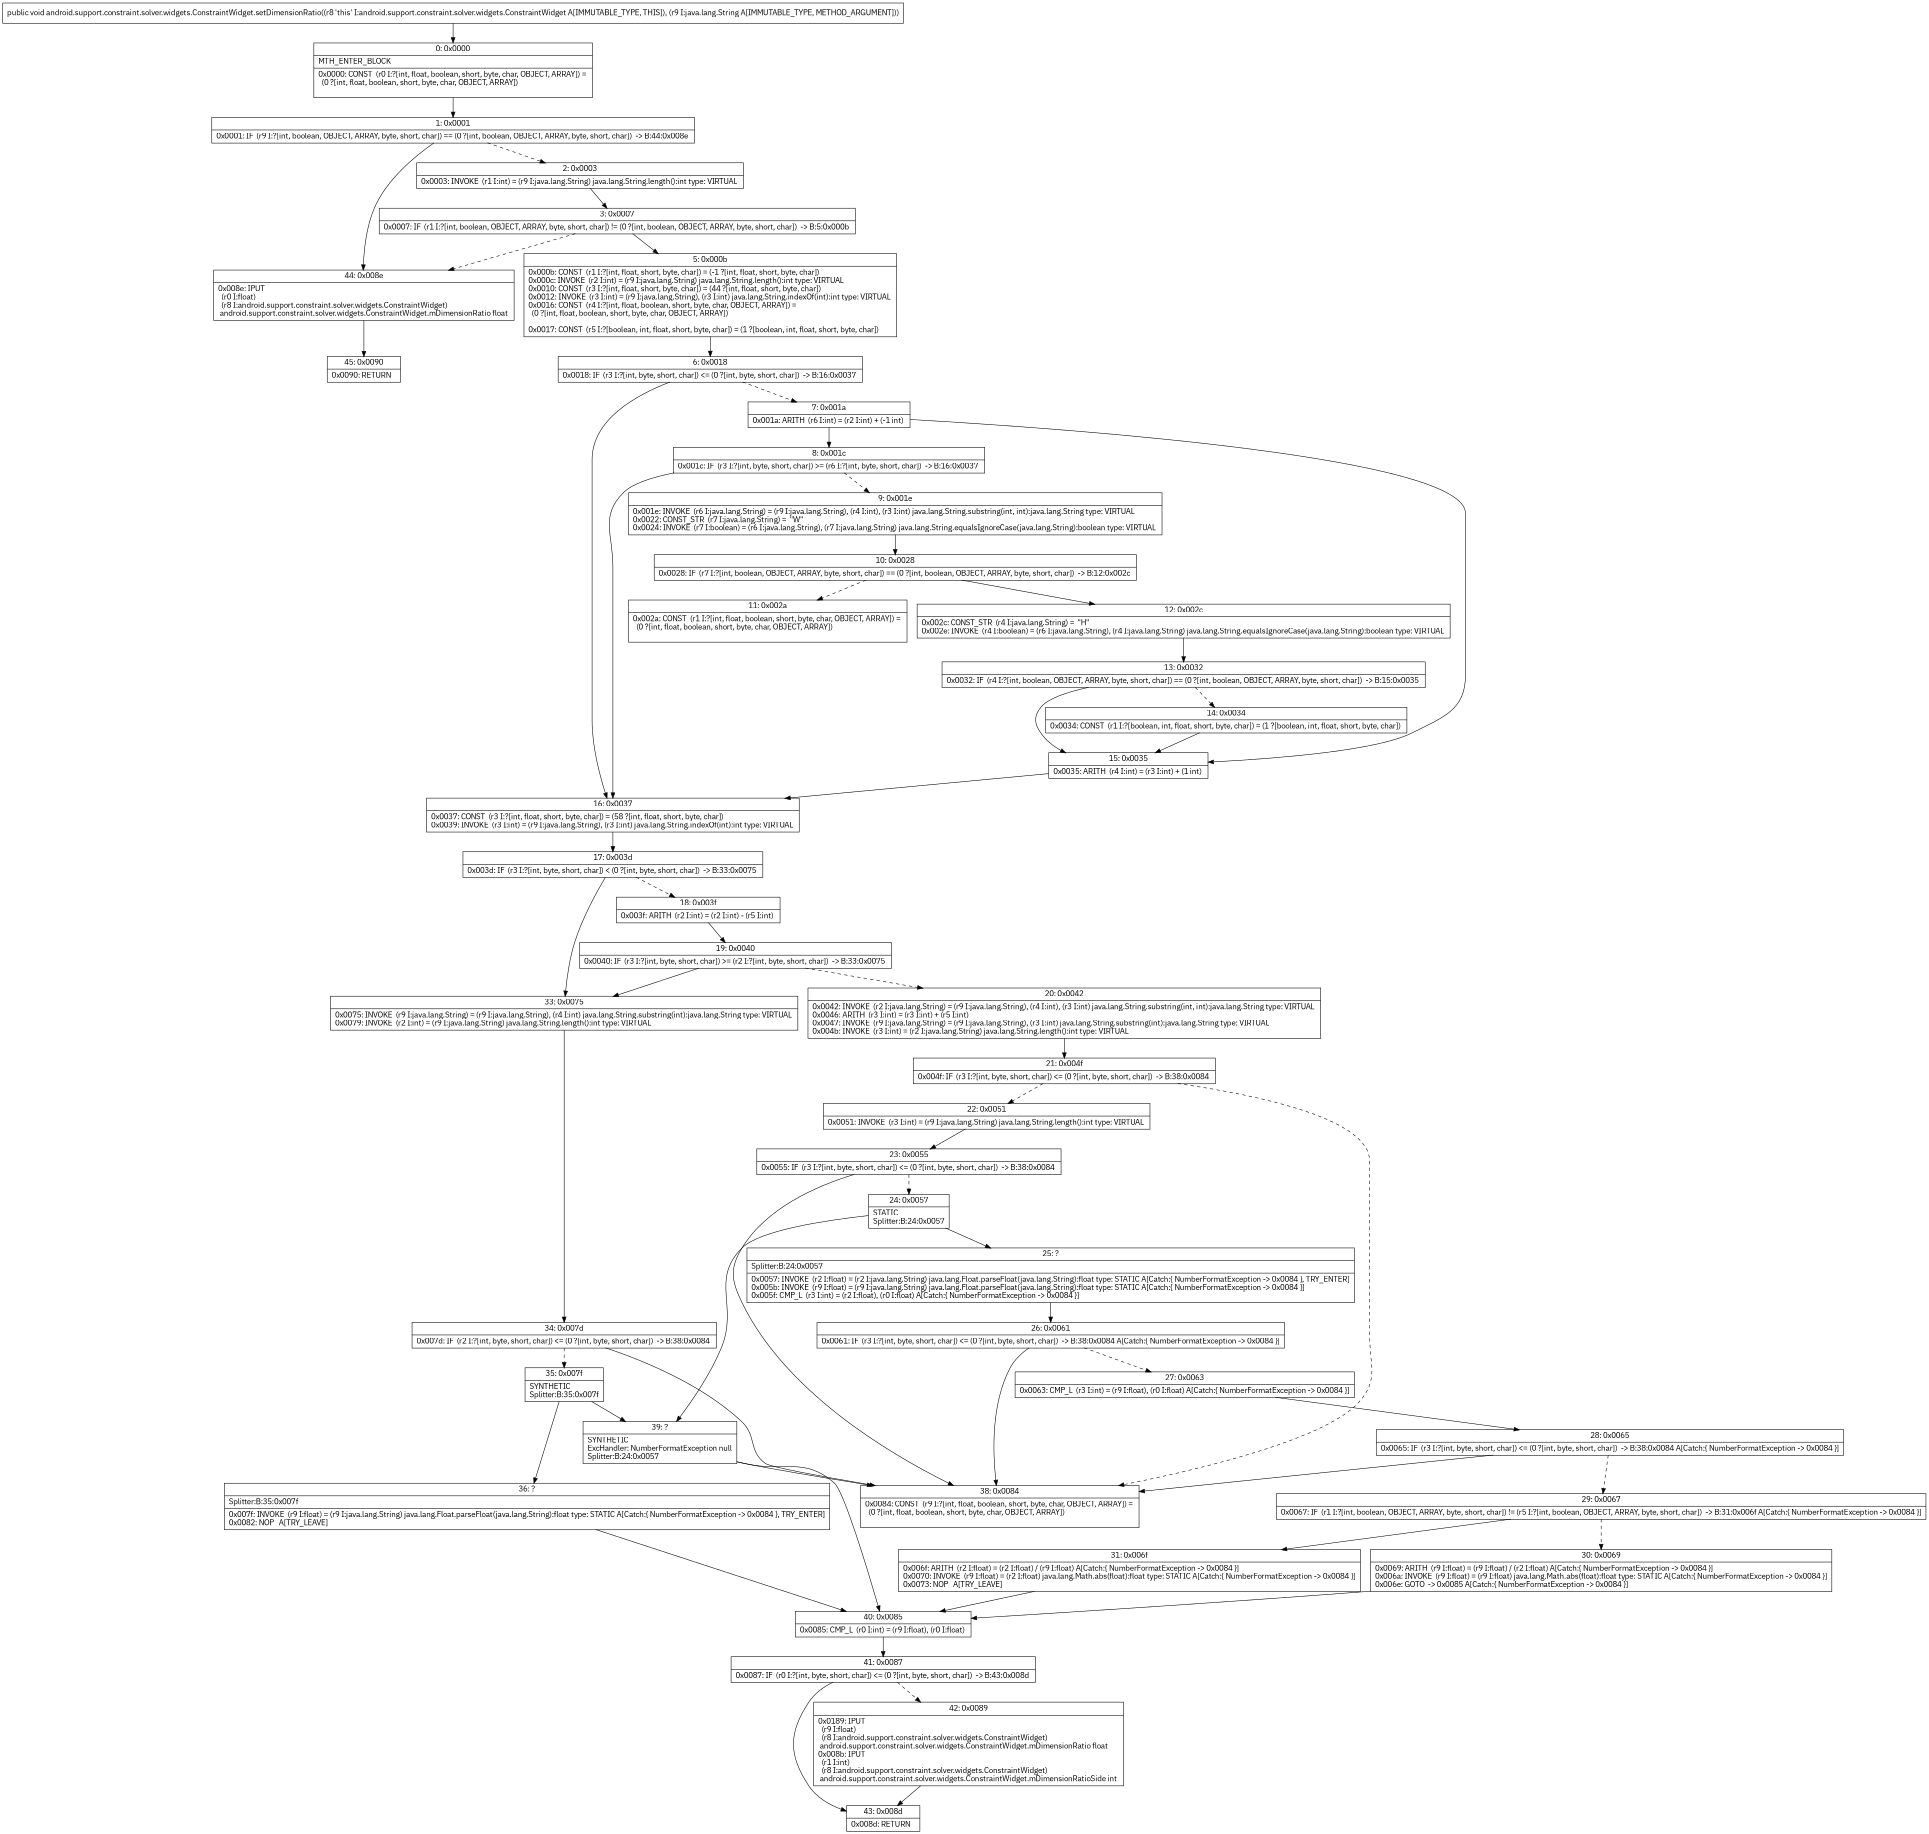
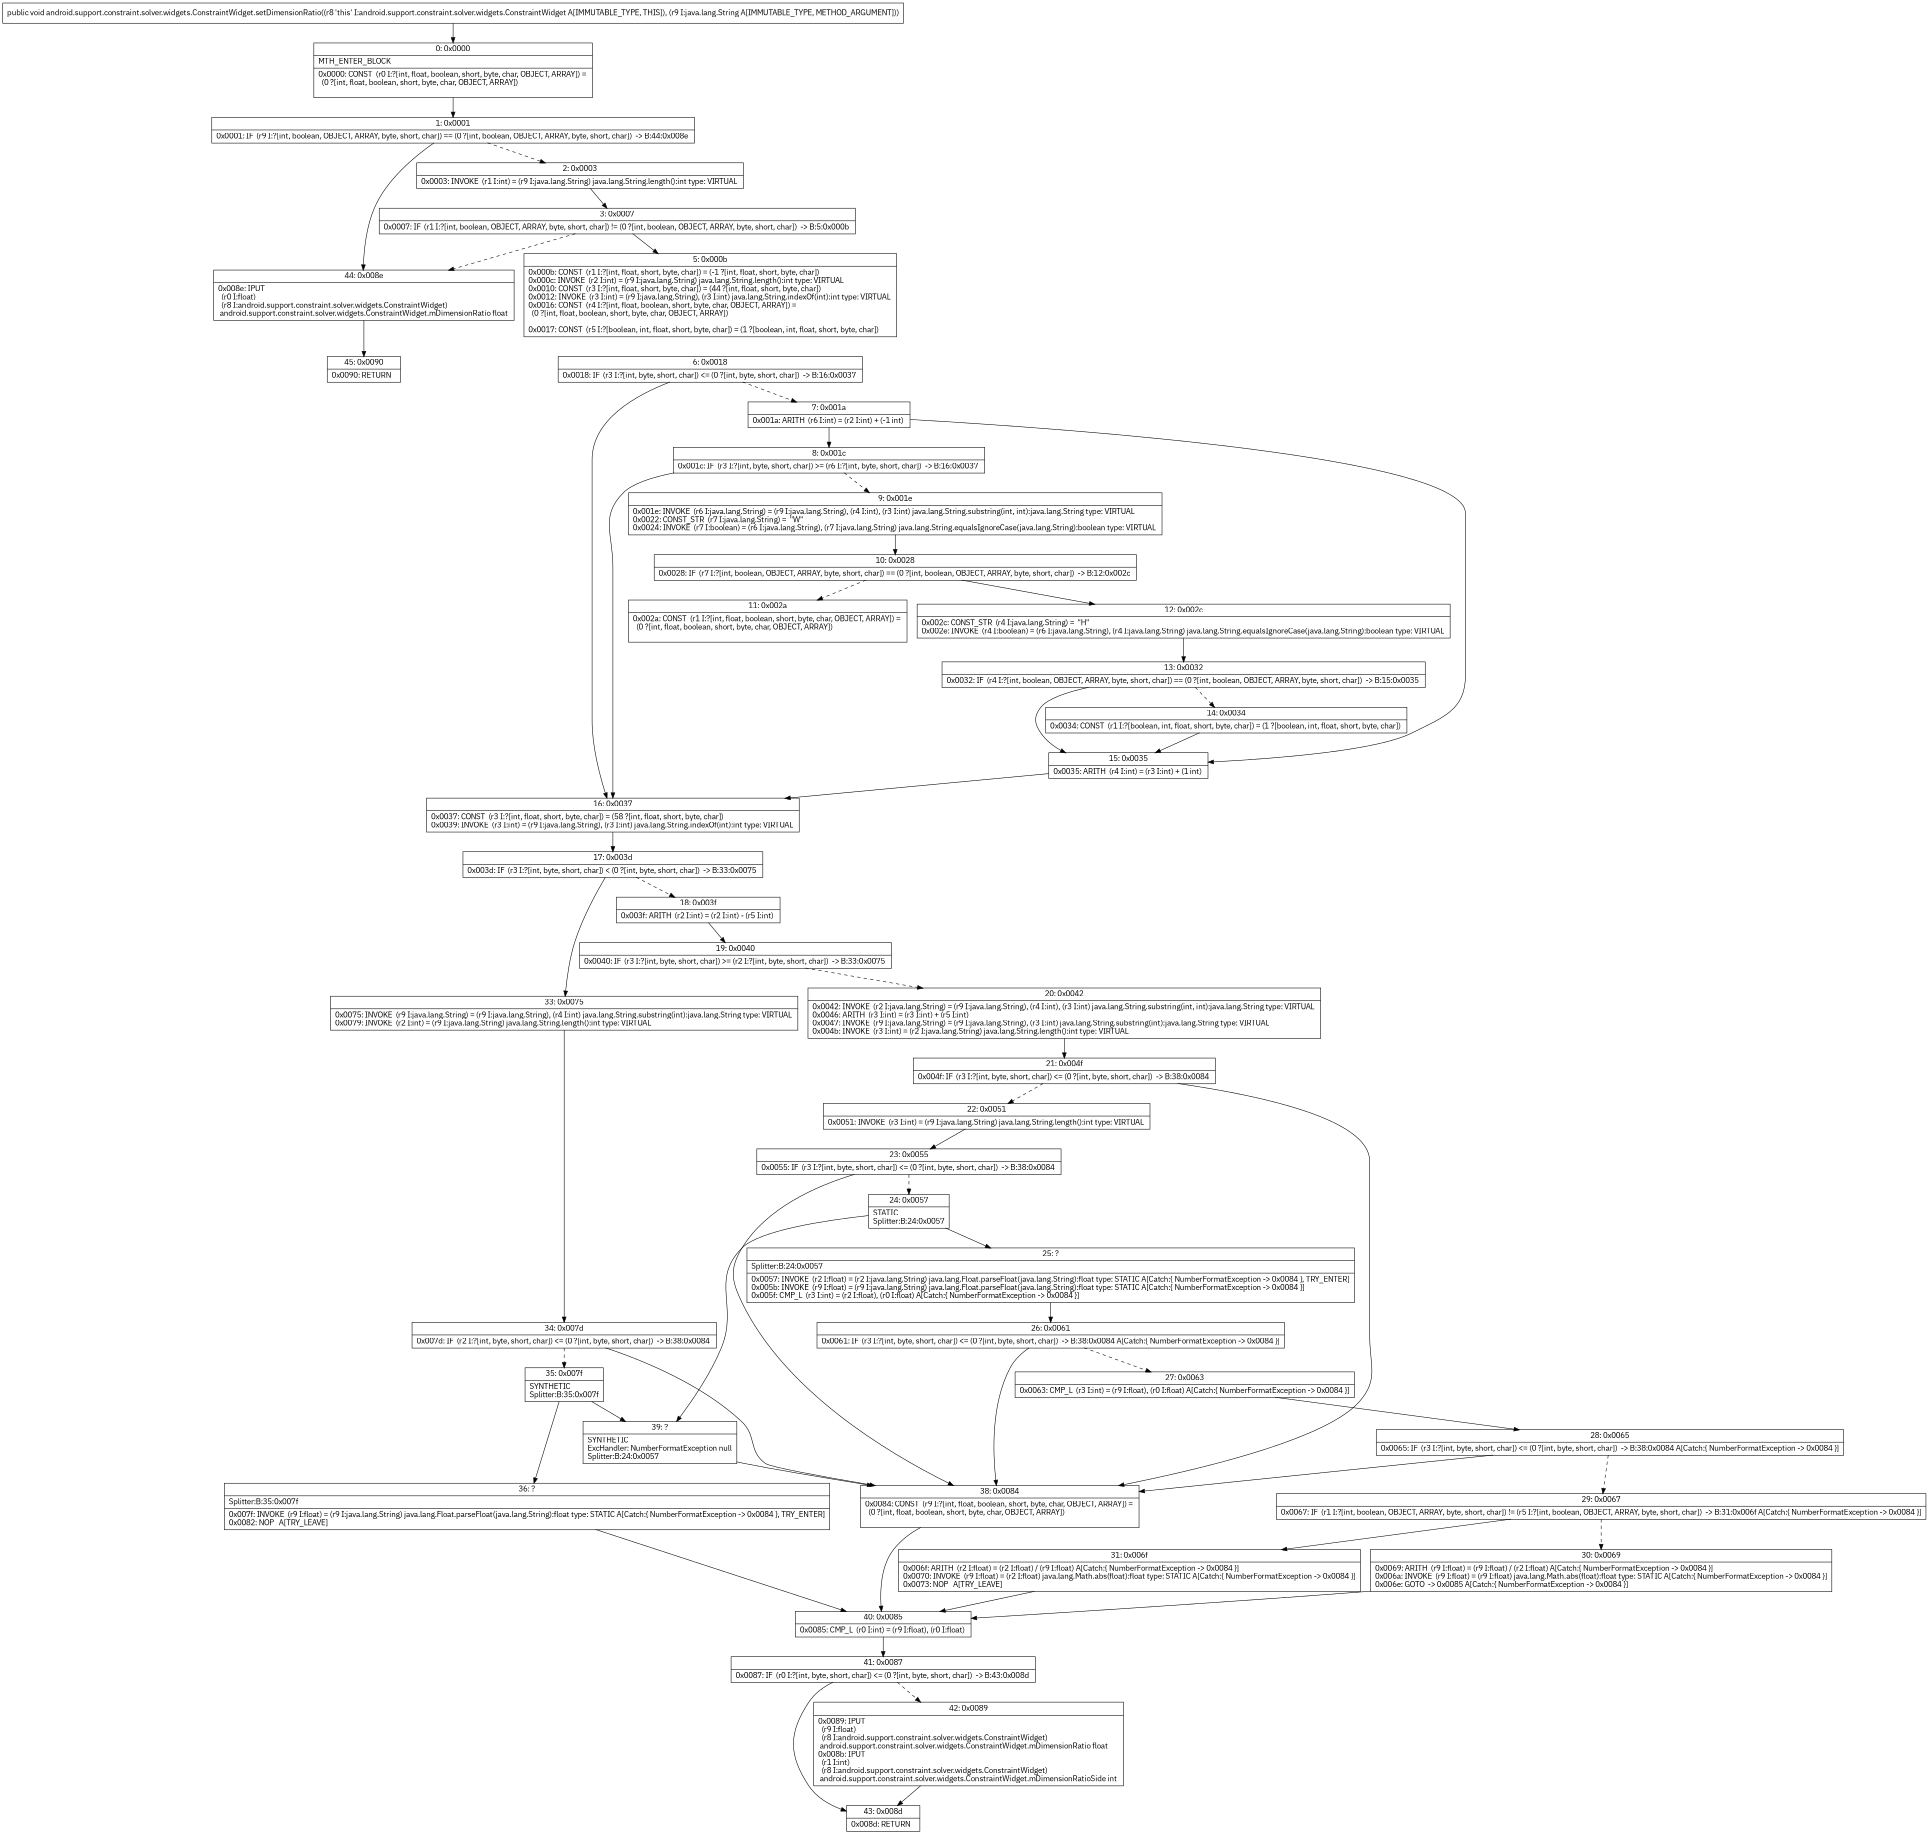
edge "5: 0x000b" -> "6: 0x0018": removed
edge "19: 0x0040" -> "33: 0x0075": removed
edge "21: 0x004f" -> "38: 0x0084": style dashed -> solid
edge "39: ?" -> "40: 0x0085": now "38: 0x0084" -> "40: 0x0085"
node "42: 0x0089": text "0x0189: IPUT" -> "0x0089: IPUT"
